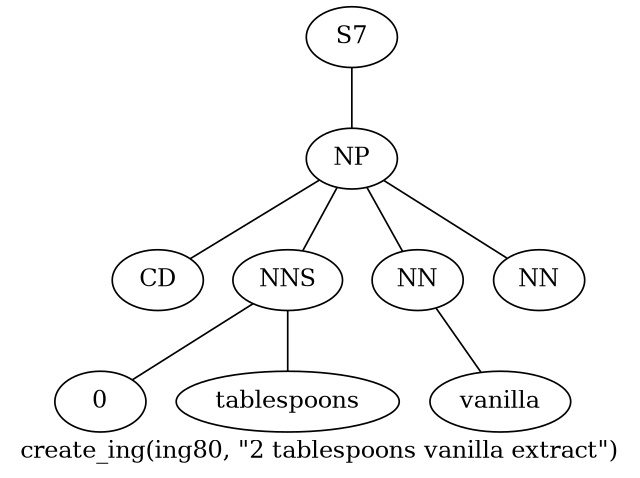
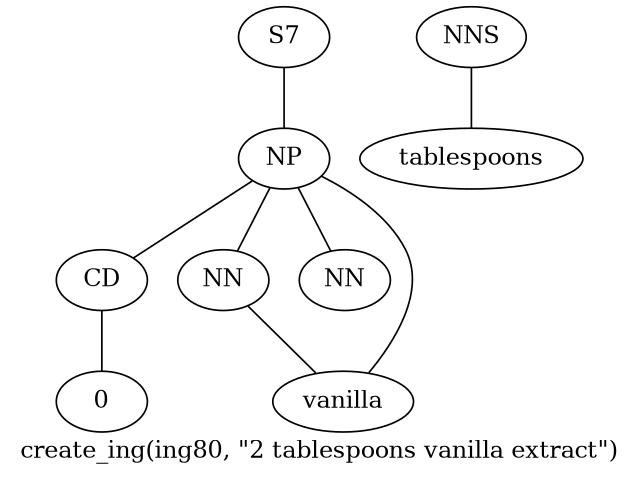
edge "NP" -- "NNS": now "NP" -- "vanilla"
edge "NNS" -- "0": now "CD" -- "0"
